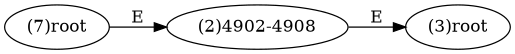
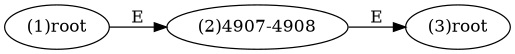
node "(7)root": label "(7)root" -> "(1)root"
node "(2)4902-4908": label "(2)4902-4908" -> "(2)4907-4908"
